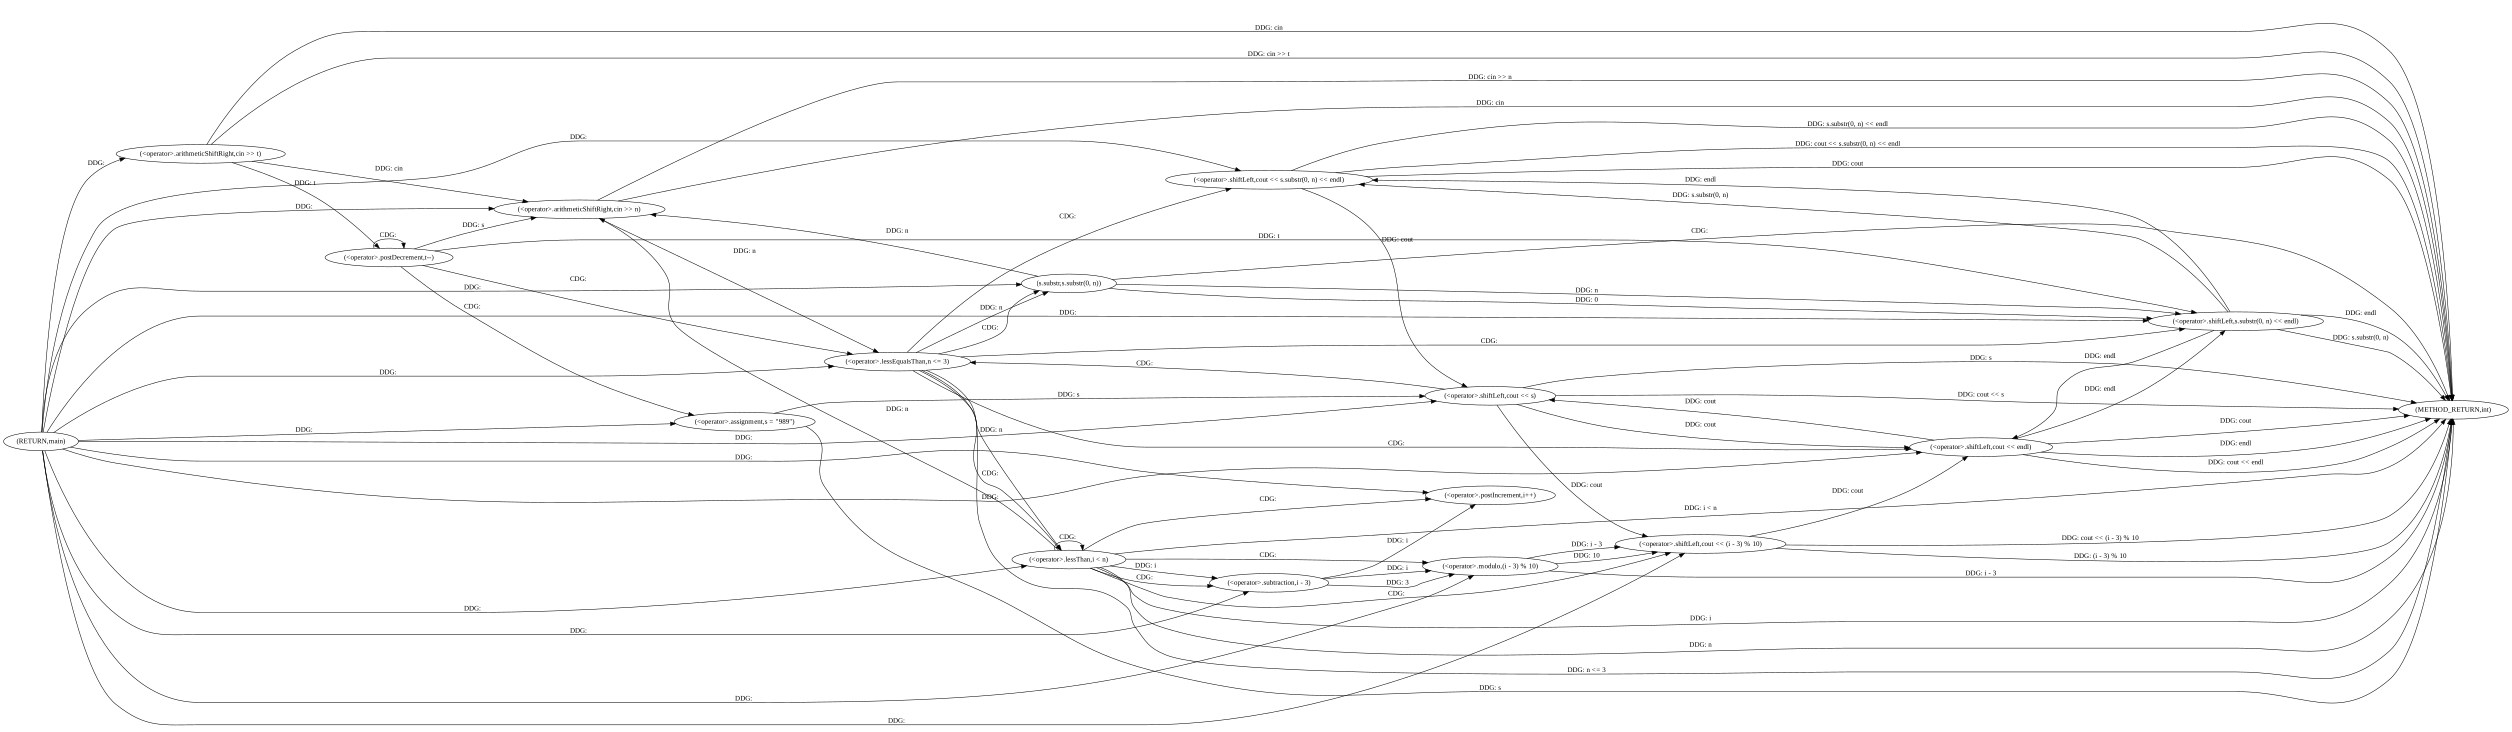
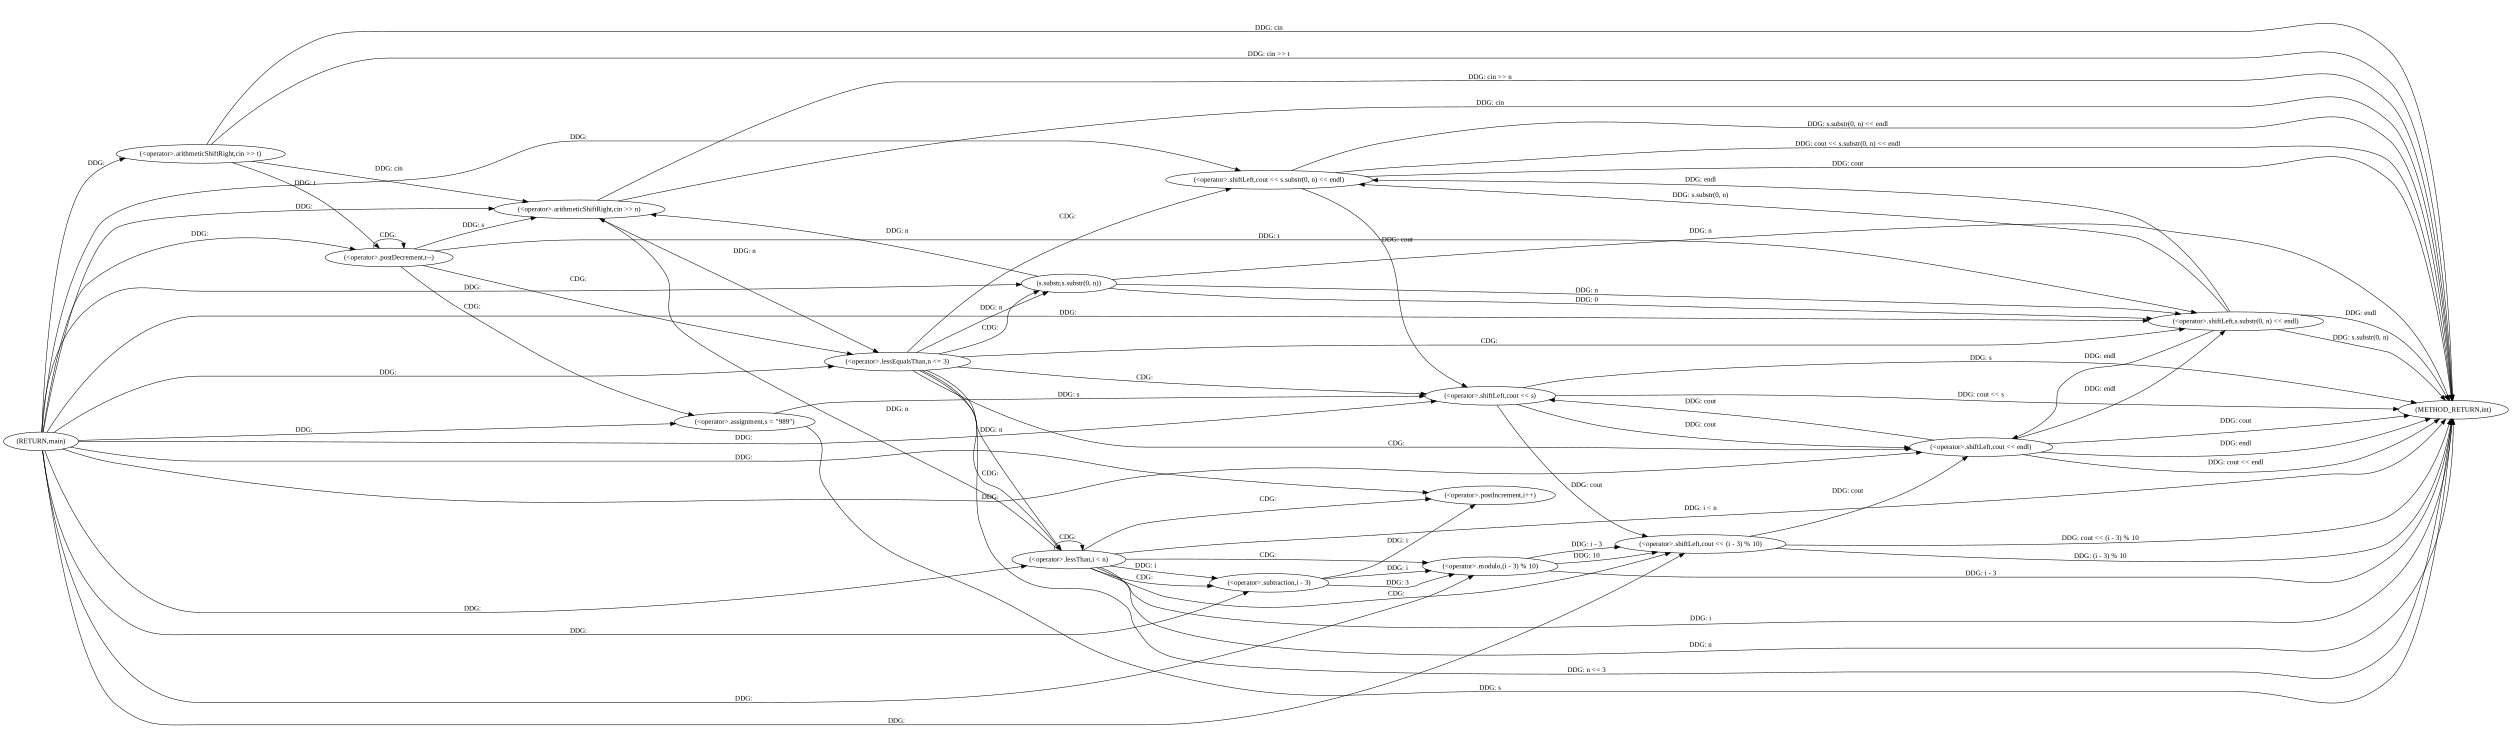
edge "(s.substr,s.substr(0, n))" -> "(METHOD_RETURN,int)": label "CDG: " -> "DDG: n"
edge "(RETURN,main)" -> "(<operator>.postDecrement,t--)": added, label "DDG:"
edge "(<operator>.shiftLeft,cout << s)" -> "(<operator>.lessEqualsThan,n <= 3)": reversed
